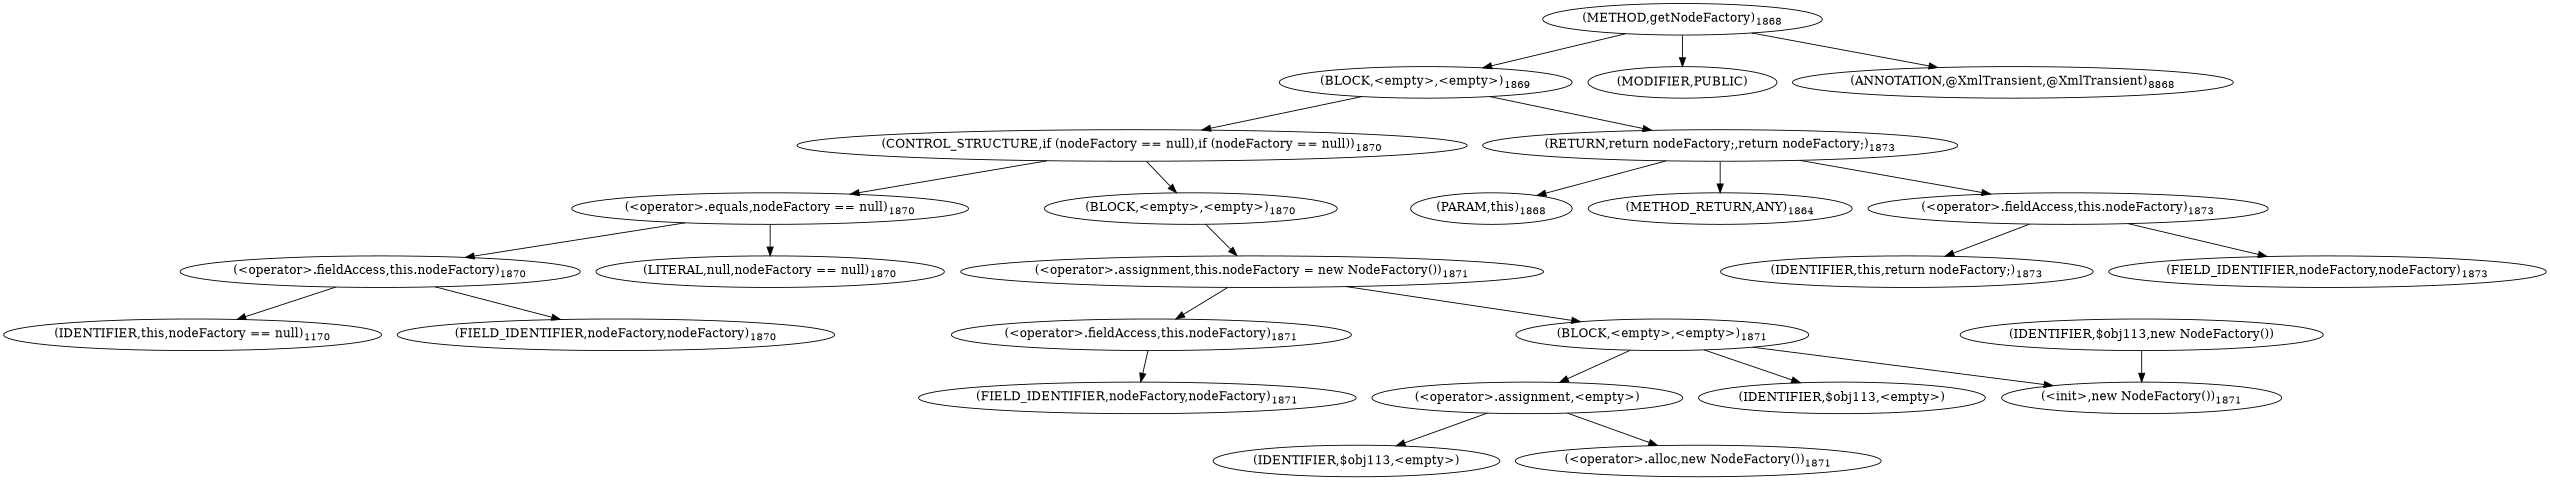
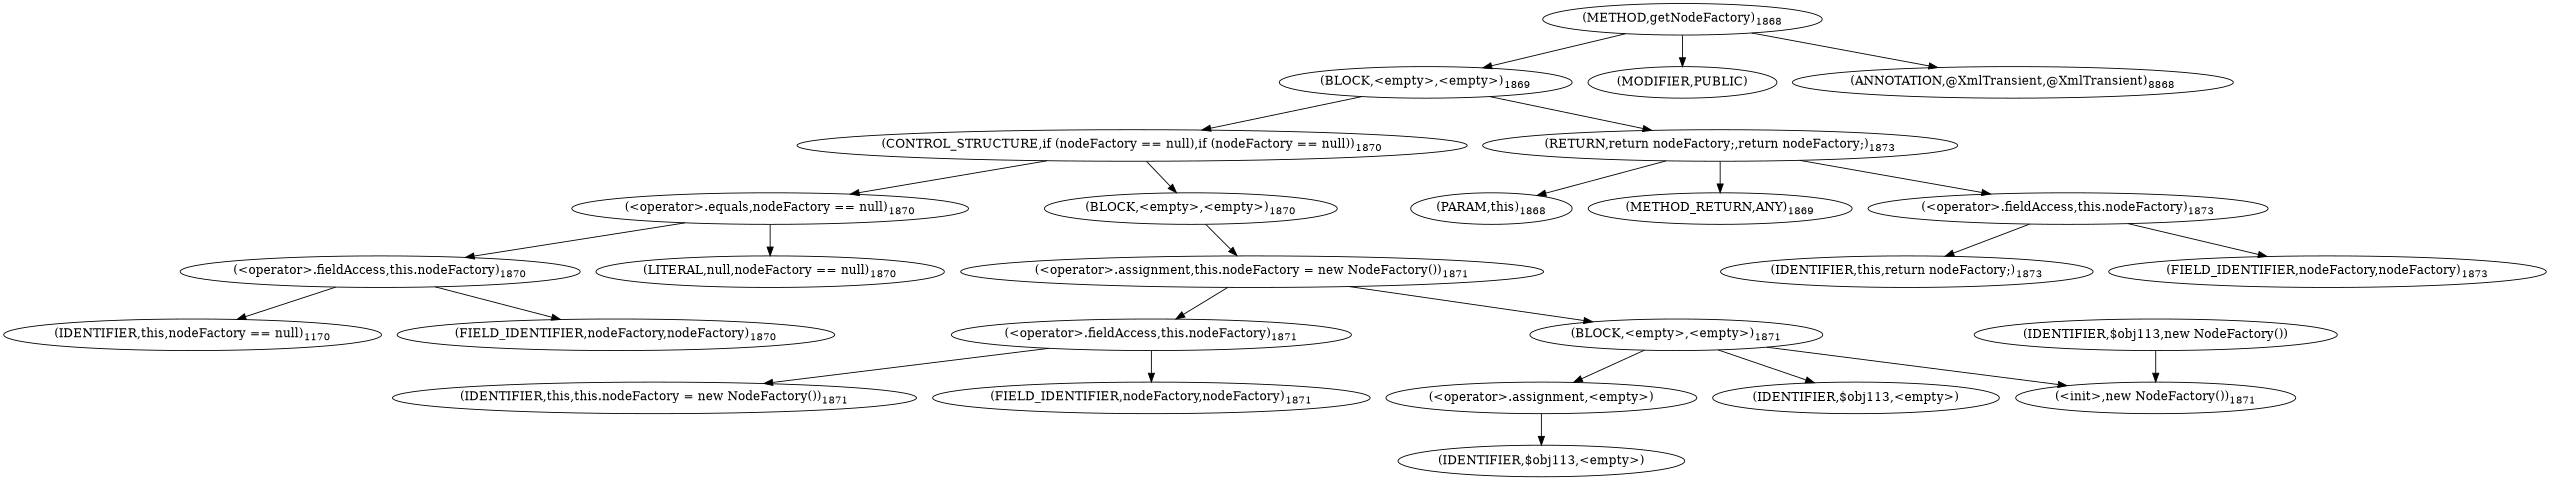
node "(METHOD_RETURN,ANY)": text "1864" -> "1869"
node "(IDENTIFIER,this,this.nodeFactory = new NodeFactory())": added
node "(<operator>.alloc,new NodeFactory())": removed
